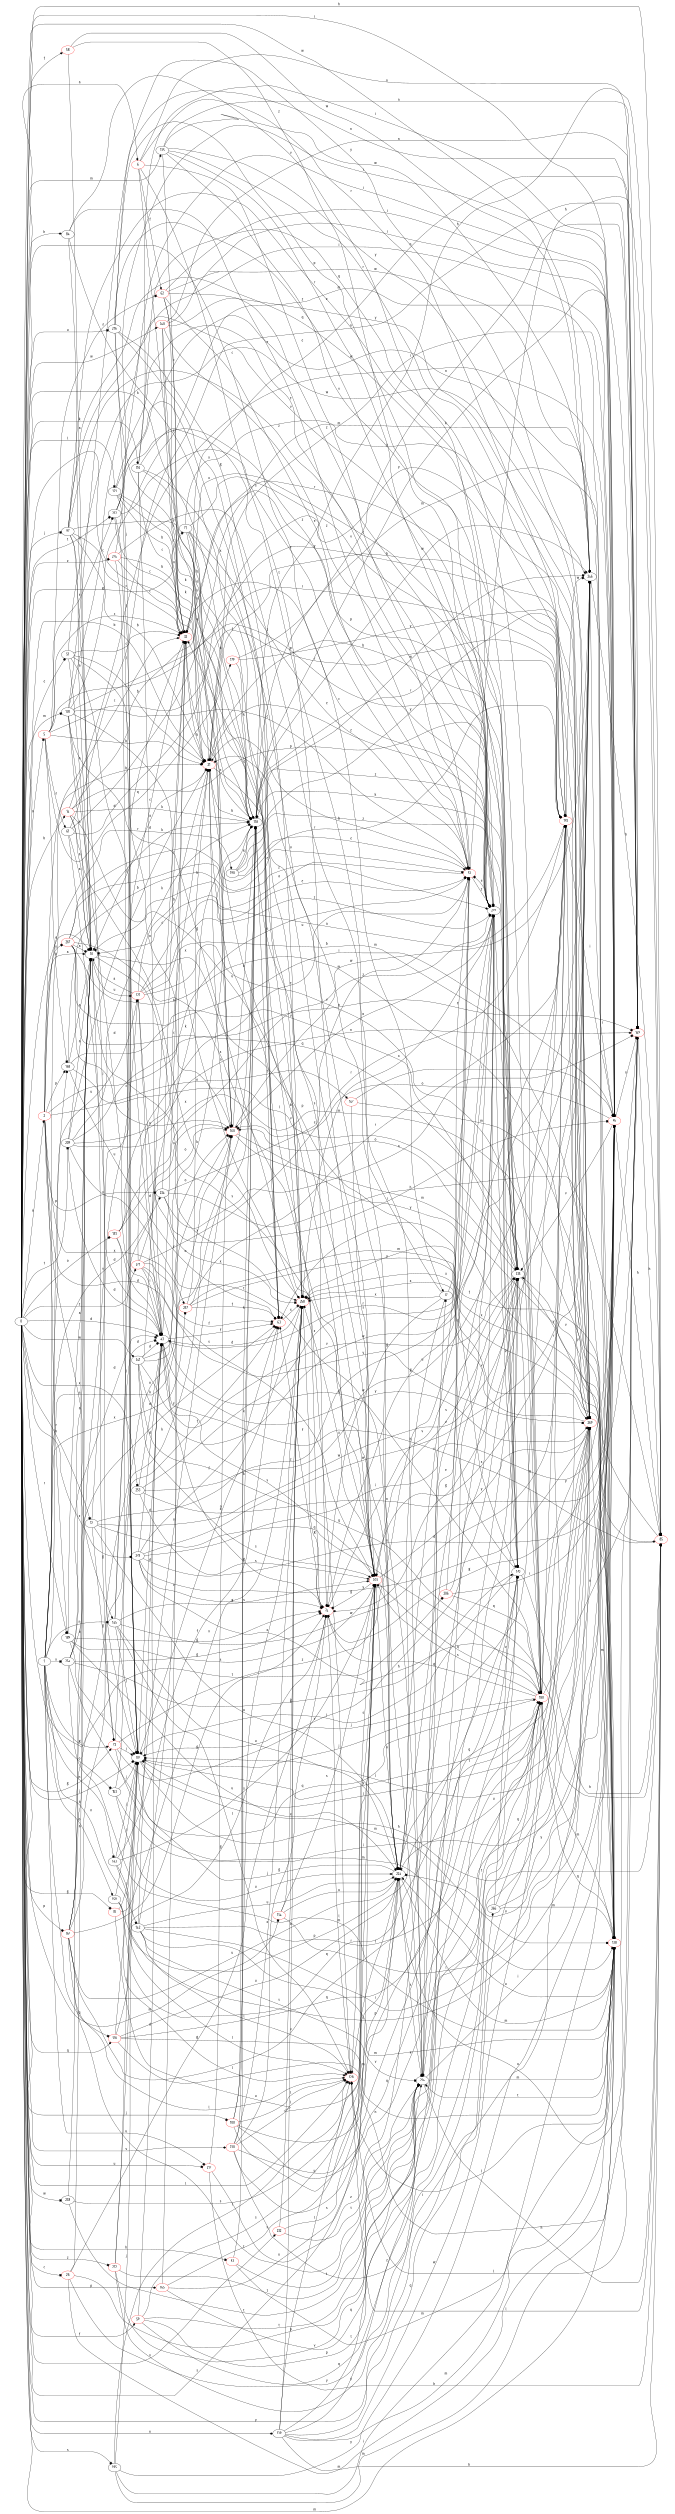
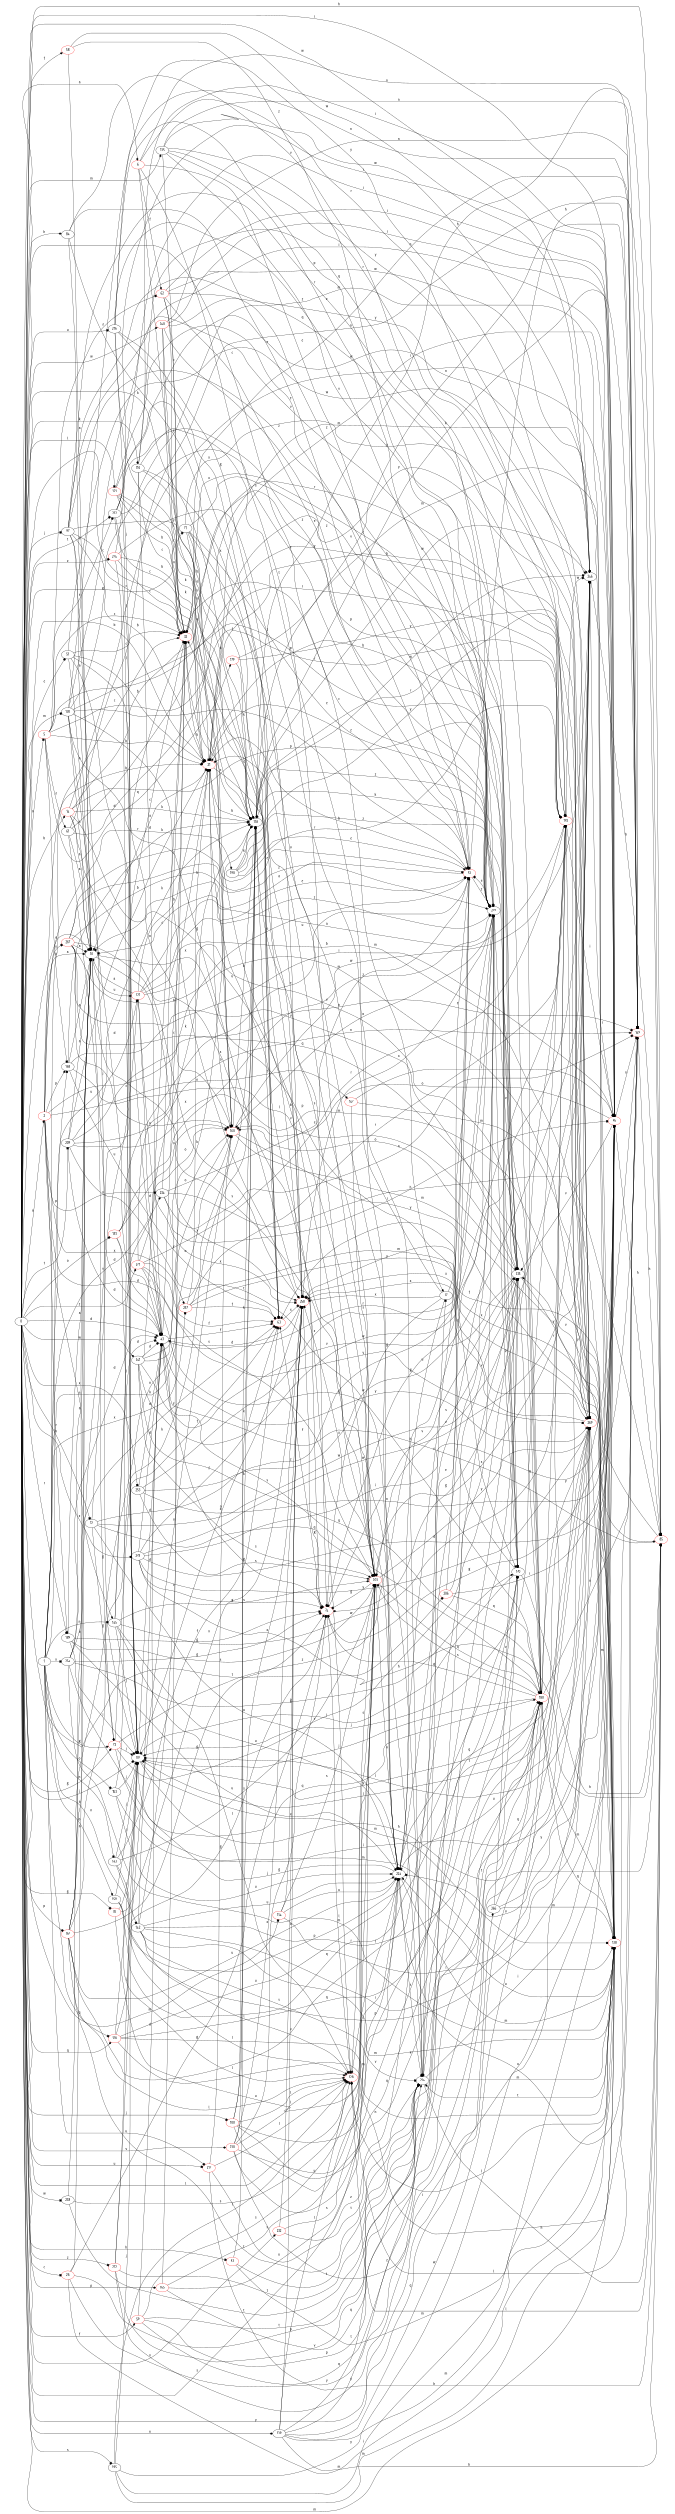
node "121": color black -> red
edge "217" -> "128": added, label "l"
